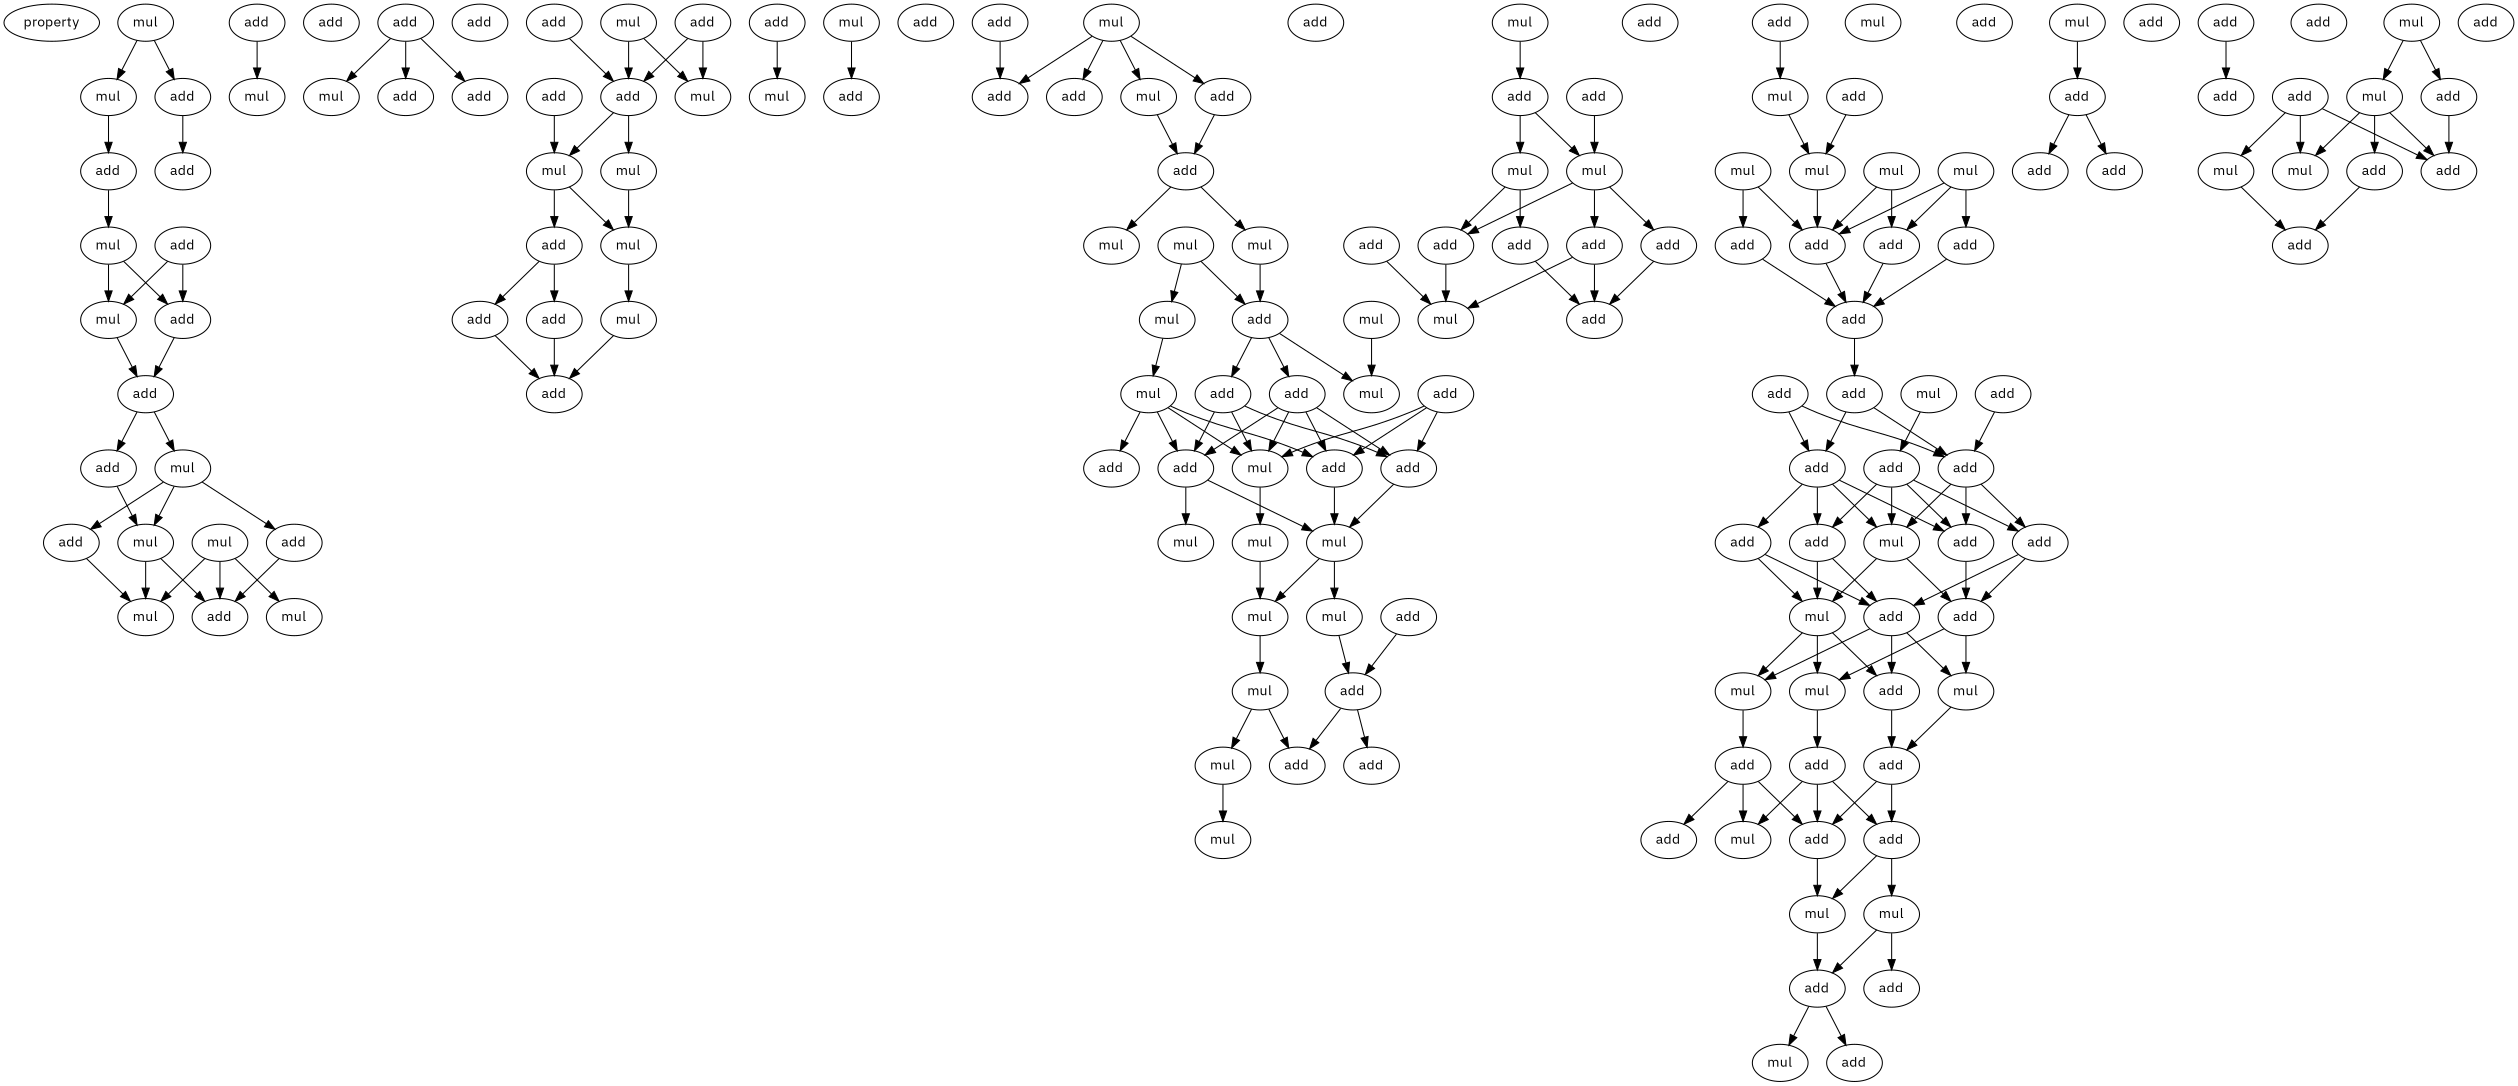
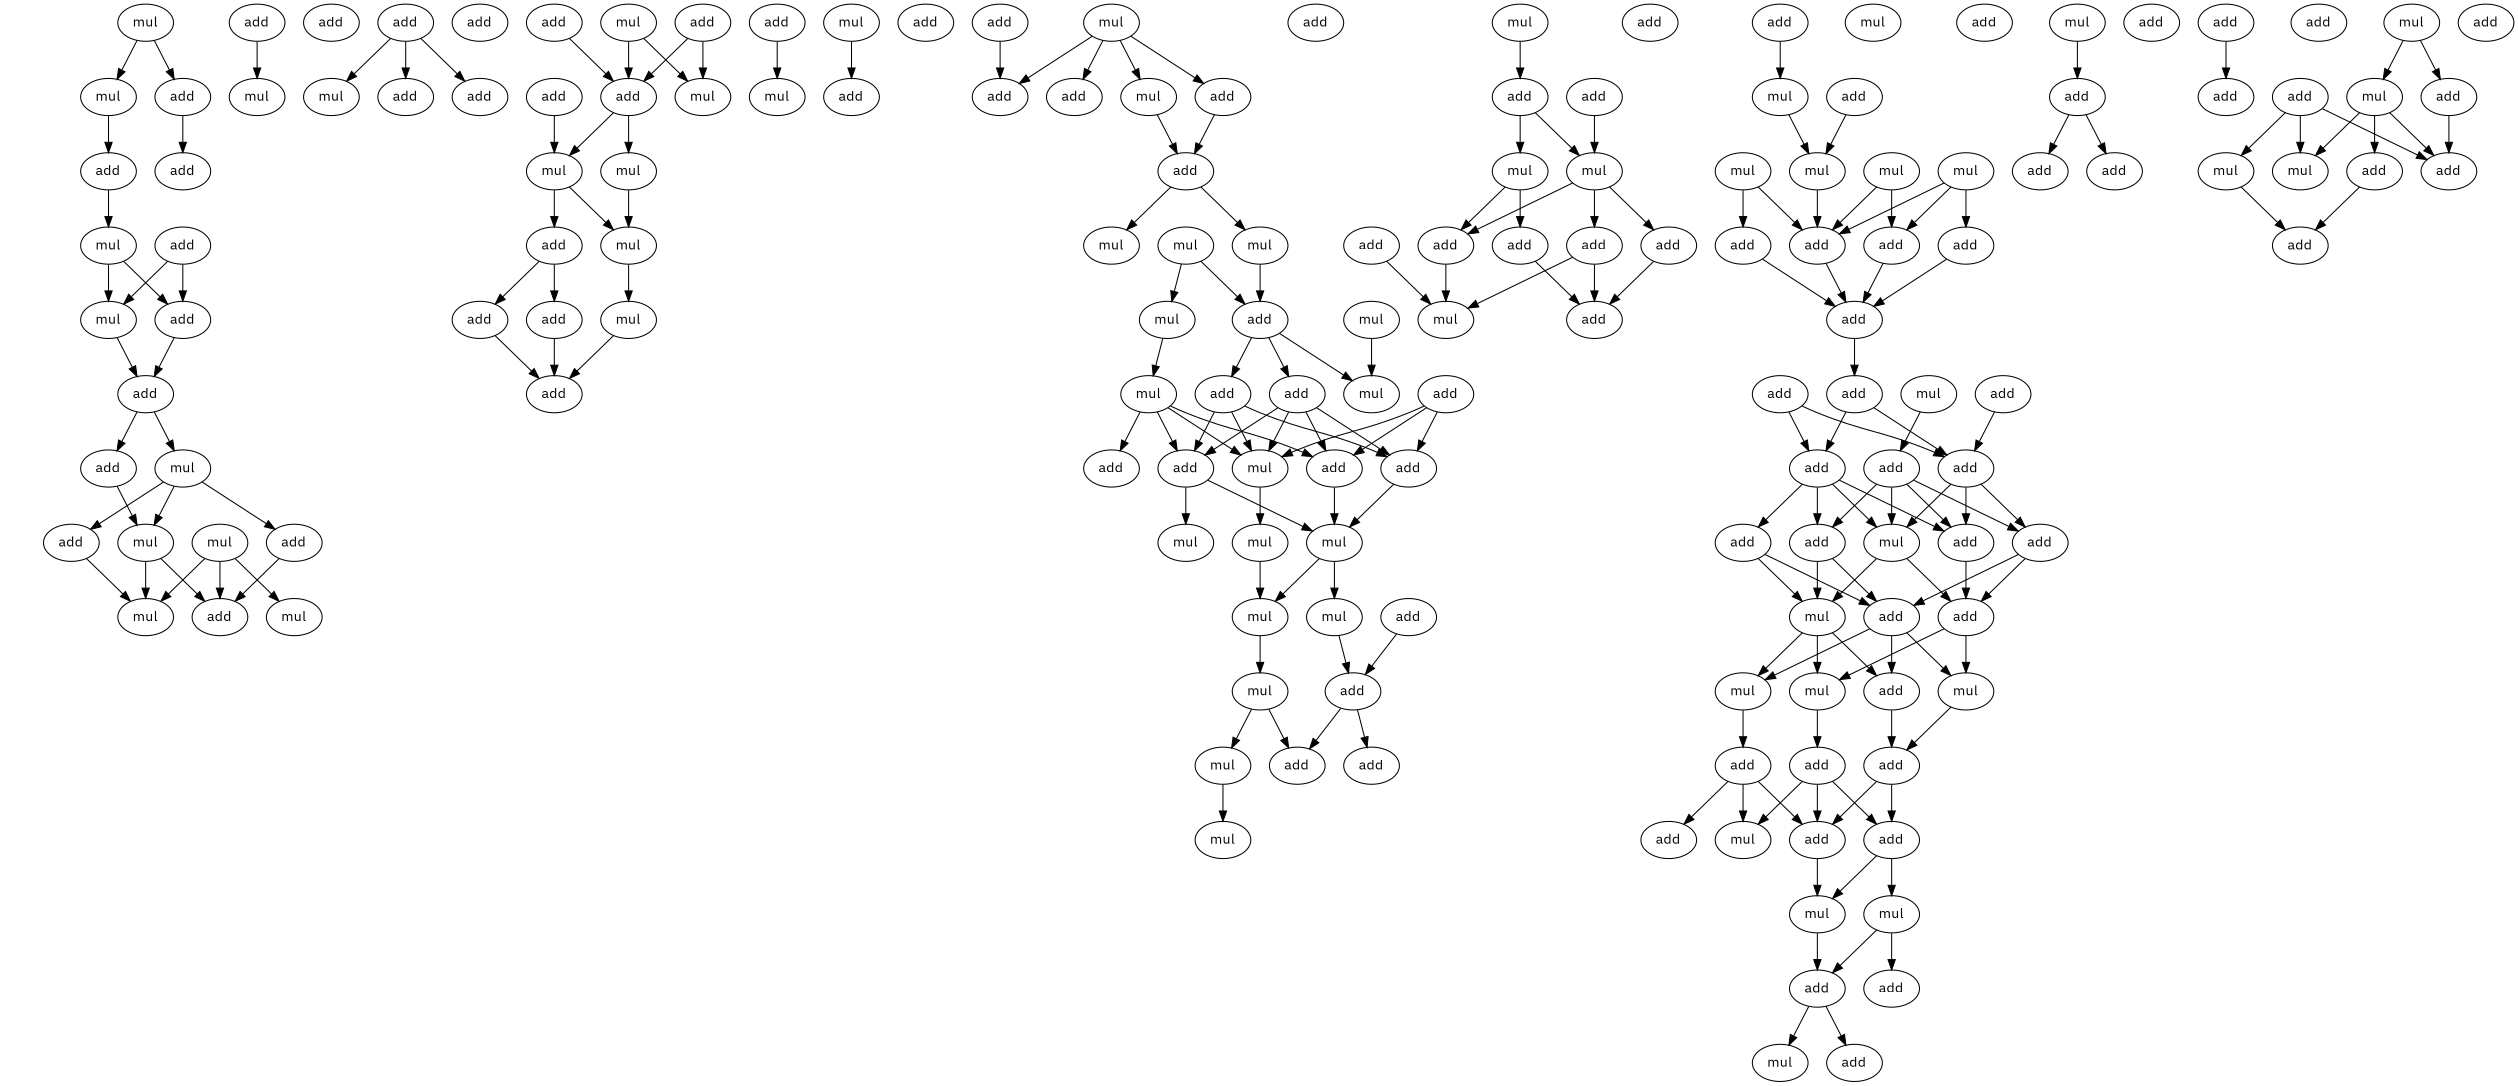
node "property": removed
